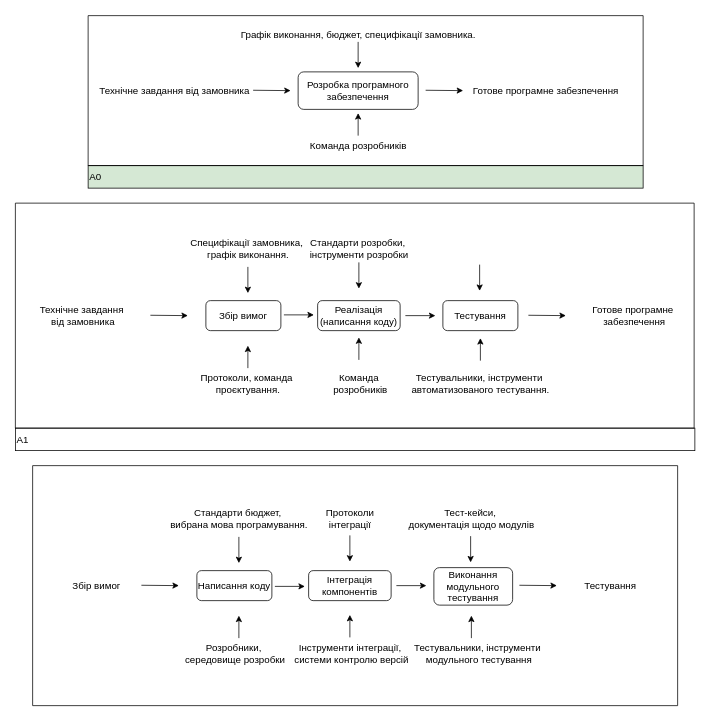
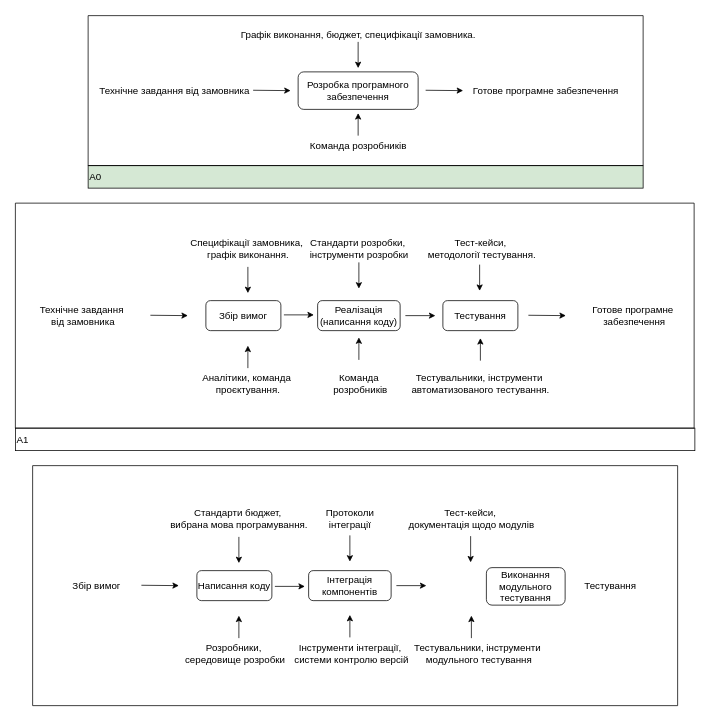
node "Тест-кейси, методології тестування.": added
node "Протоколи, команда проєктування.": label "Протоколи, команда проєктування." -> "Аналітики, команда проєктування."
node "Виконання модульного тестування": moved (473, 586) -> (526, 586)
